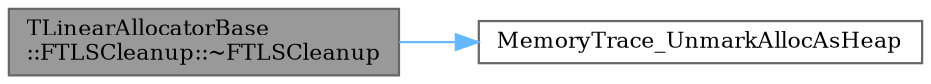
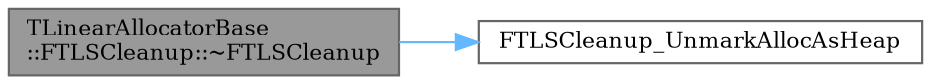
node "MemoryTrace_UnmarkAllocAsHeap": label "MemoryTrace_UnmarkAllocAsHeap" -> "FTLSCleanup_UnmarkAllocAsHeap"
